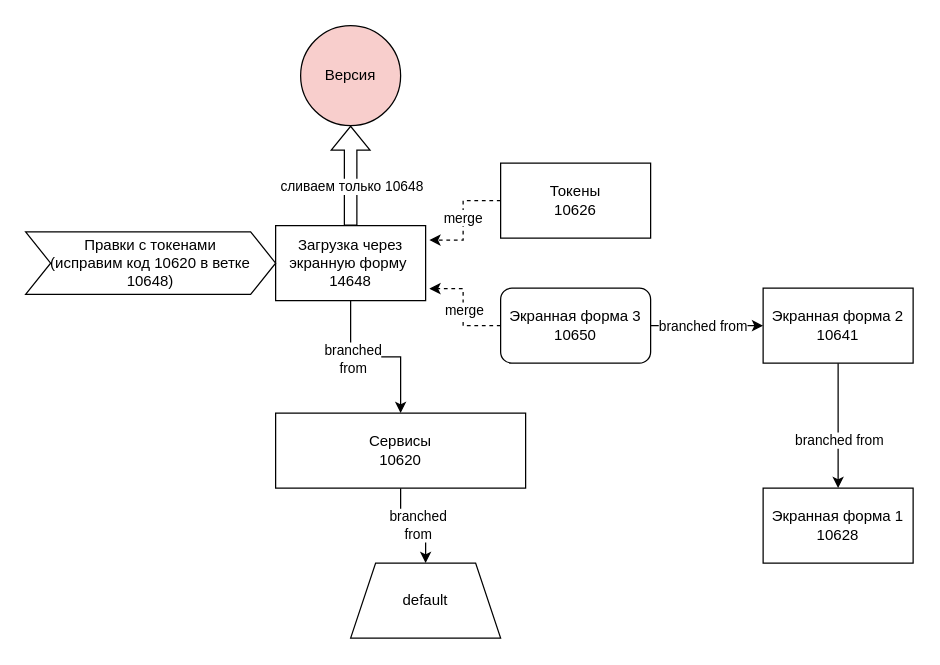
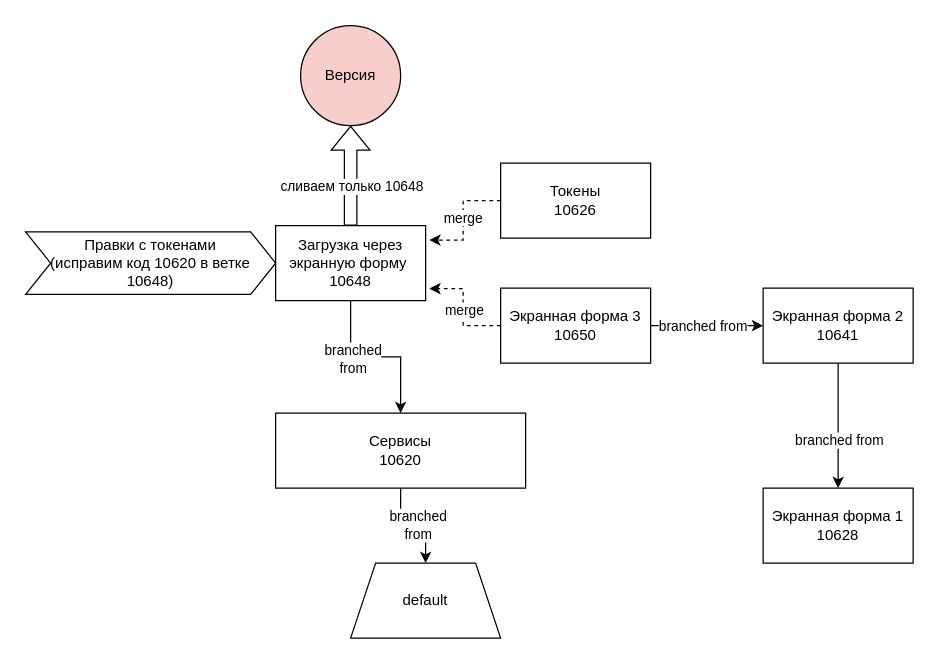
node "Загрузка через экранную форму 14648": label "Загрузка через экранную форму 14648" -> "Загрузка через экранную форму 10648"
node "Экранная форма 3 10650": shape rounded rectangle -> rectangle
